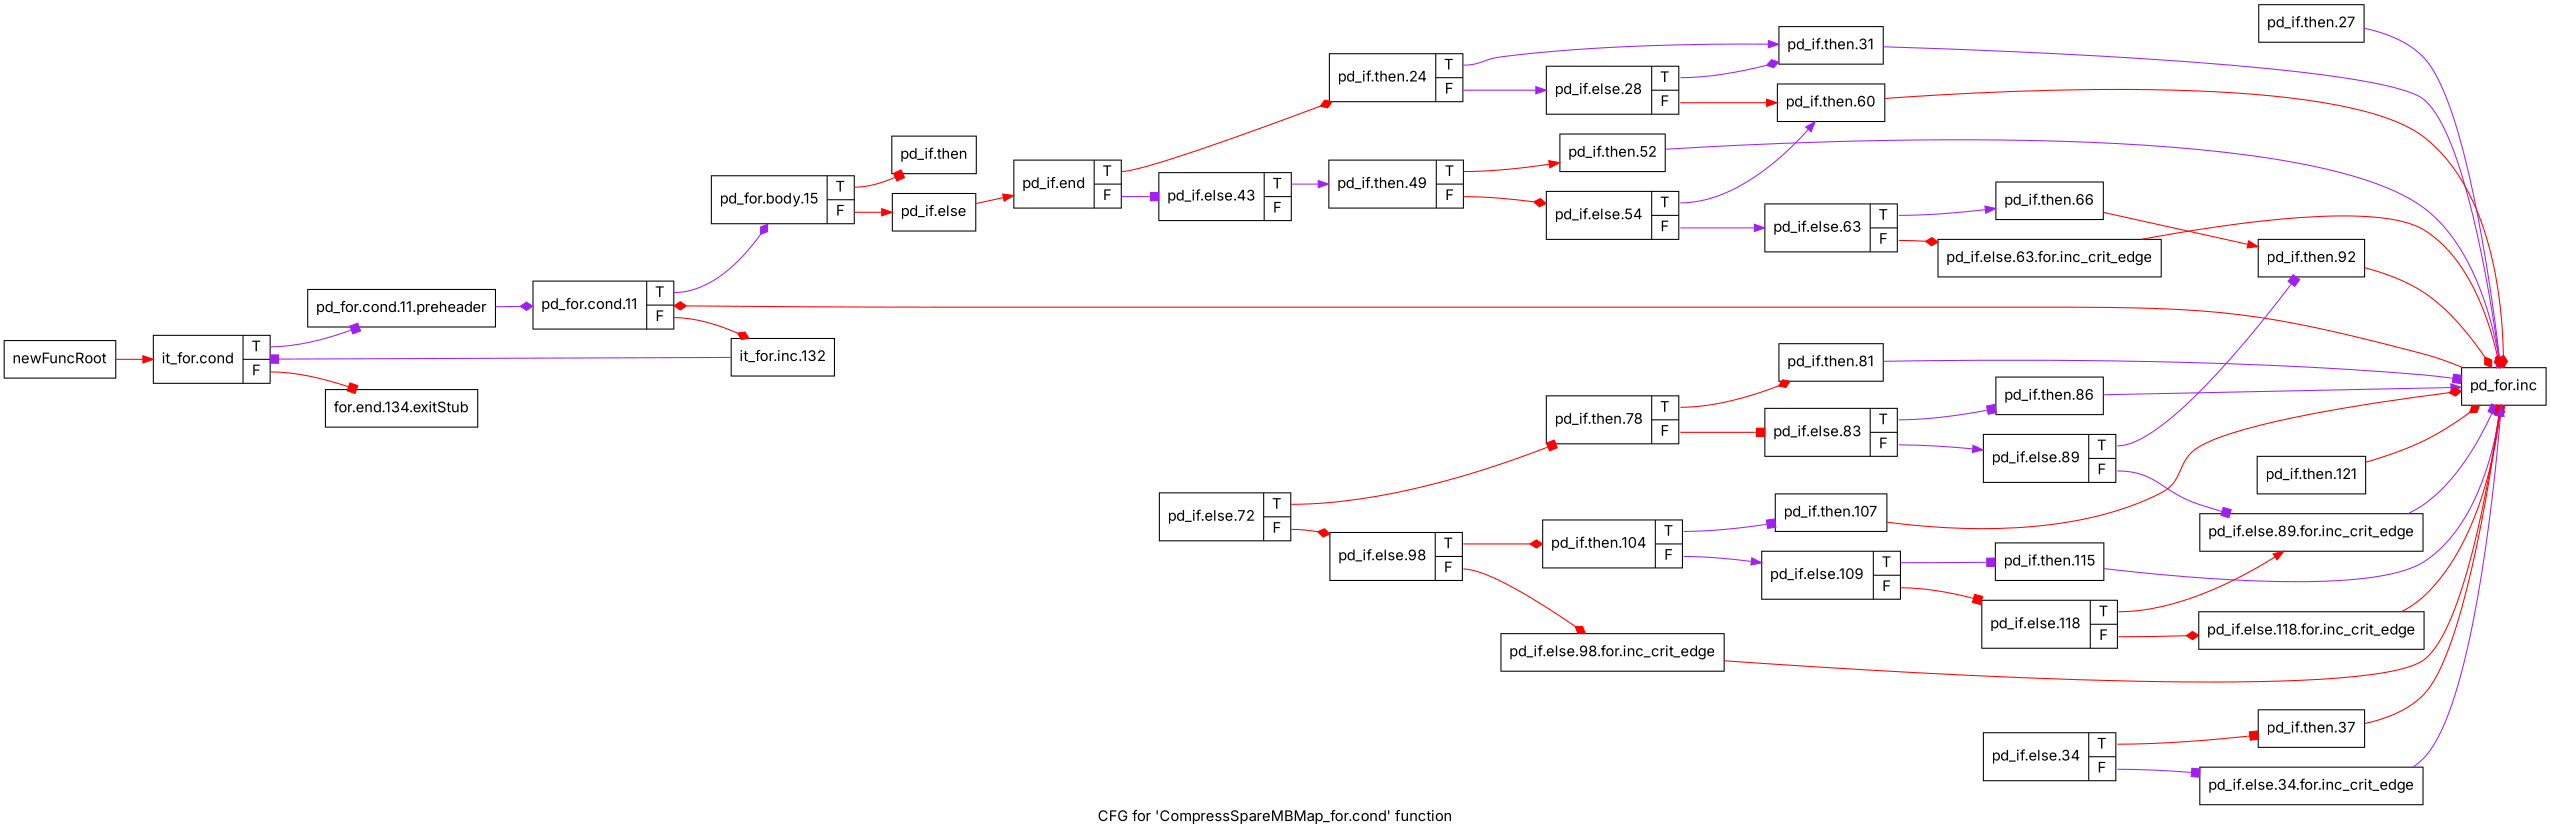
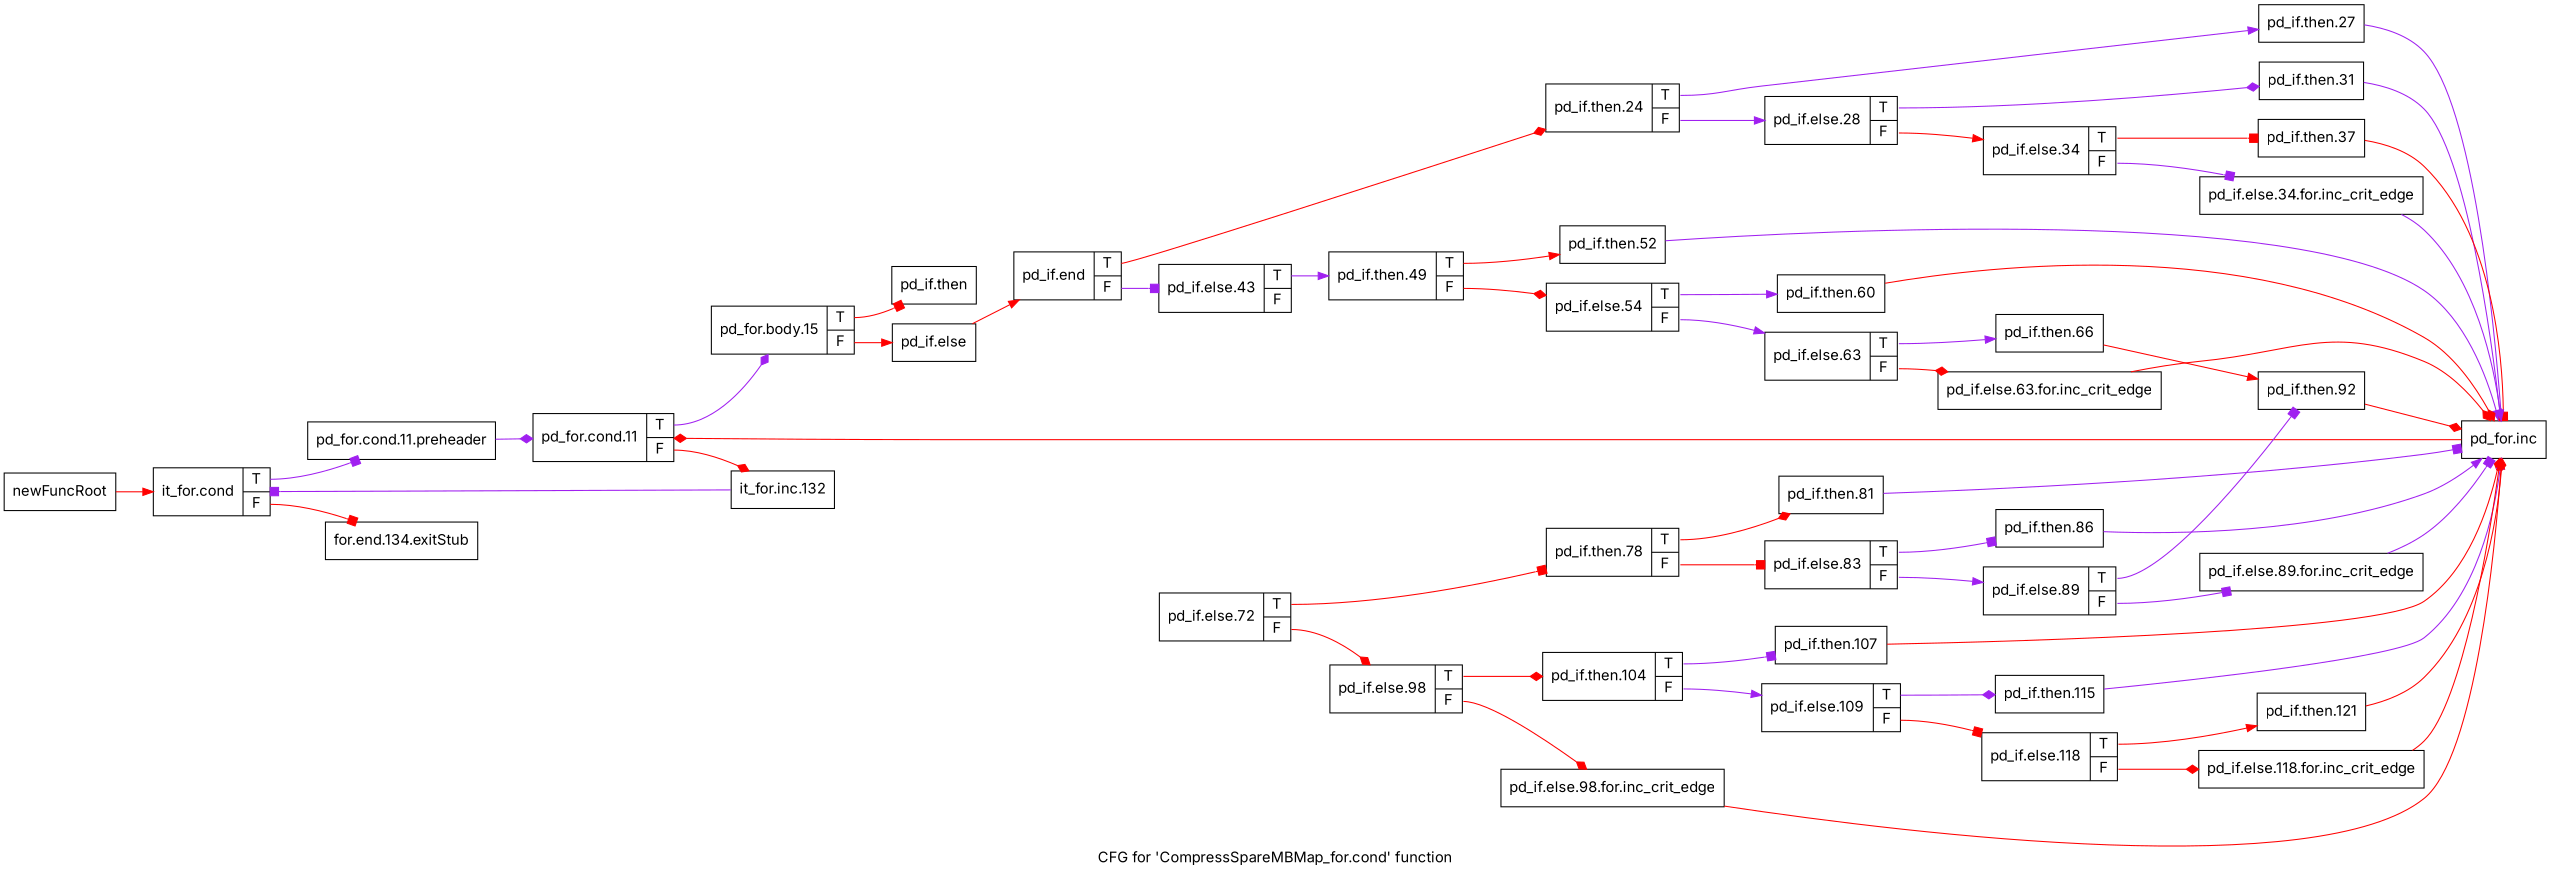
edge "pd_if.then.24" -> "pd_if.then.31": now "pd_if.then.24" -> "pd_if.then.27"
edge "pd_if.else.28" -> "pd_if.then.60": now "pd_if.else.28" -> "pd_if.else.34"
edge "pd_if.then.27" -> "pd_for.inc": arrowhead box -> diamond
edge "pd_if.else.109" -> "pd_if.then.115": arrowhead box -> diamond
edge "pd_if.else.118" -> "pd_if.else.89.for.inc_crit_edge": now "pd_if.else.118" -> "pd_if.then.121"
